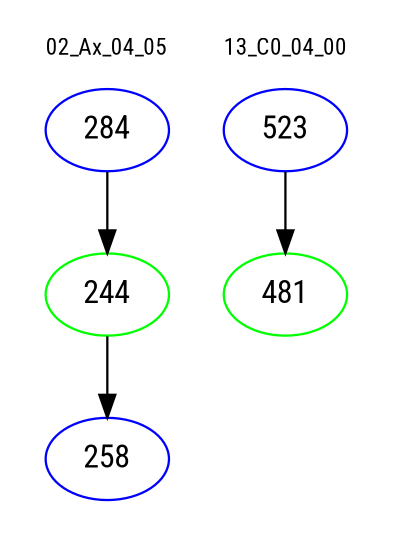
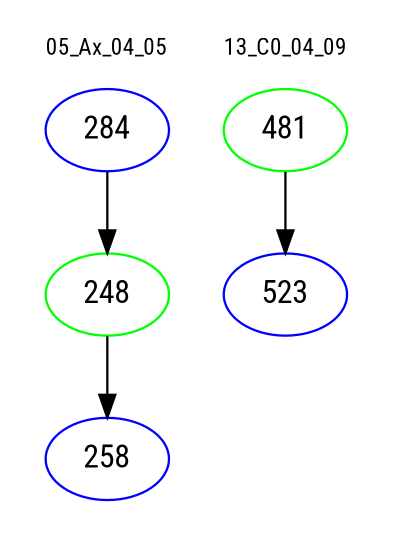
cluster "02_Ax_04_05": label "02_Ax_04_05" -> "05_Ax_04_05"
cluster "13_C0_04_00": label "13_C0_04_00" -> "13_C0_04_09"
edge "523" -> "481": reversed
node "244": label "244" -> "248"
